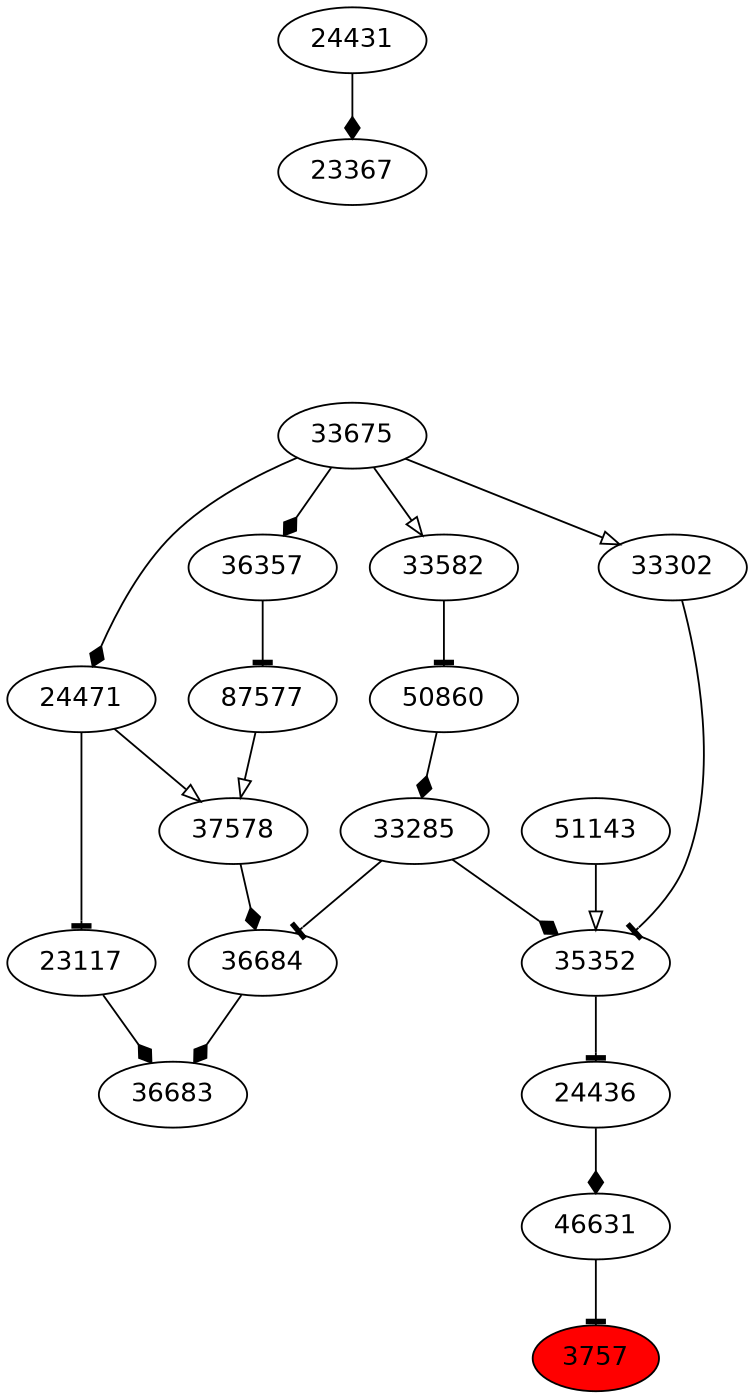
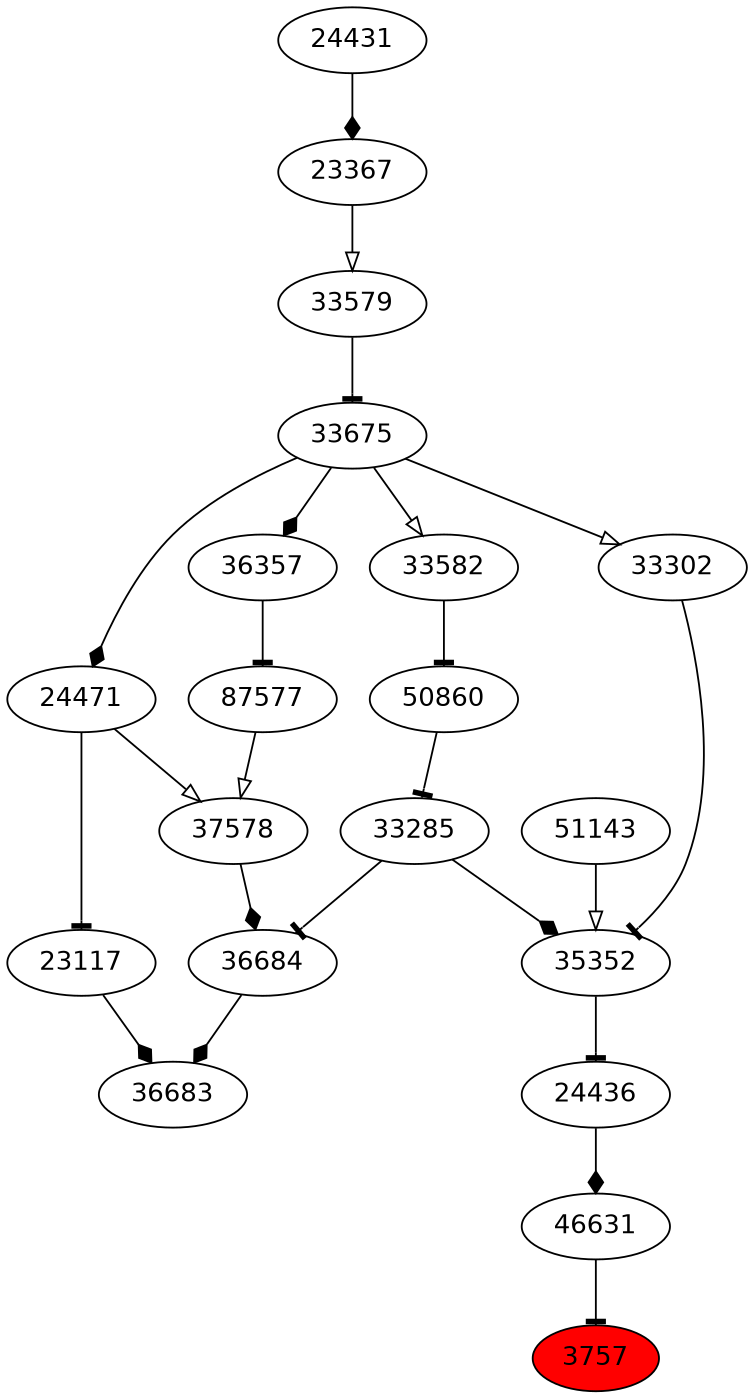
node "33579": added
edge "50860" -> "33285": arrowhead diamond -> tee
